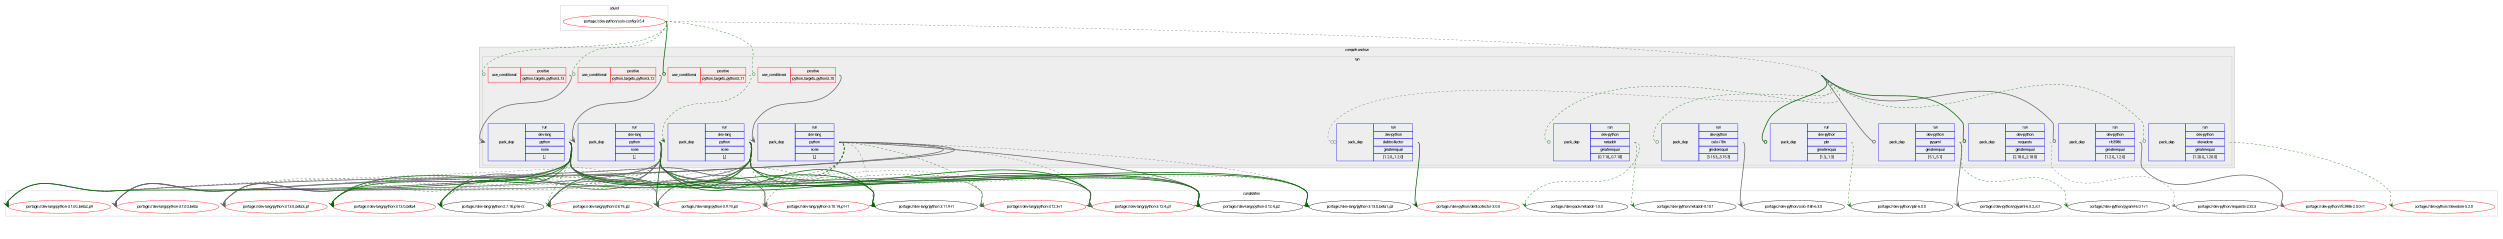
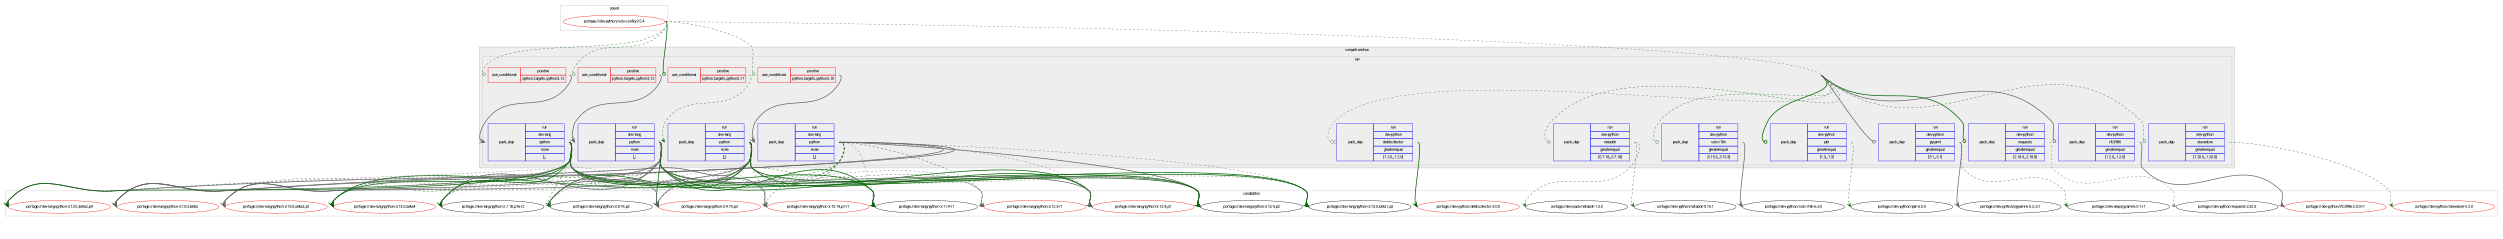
node "portage://dev-lang/python-3.8.19_p2": color red -> black
node "portage://dev-python/pyyaml-6.0.1-r1": label "portage://dev-python/pyyaml-6.0.1-r1" -> "portage://dev-dep/pyyaml-6.0.1-r1"
